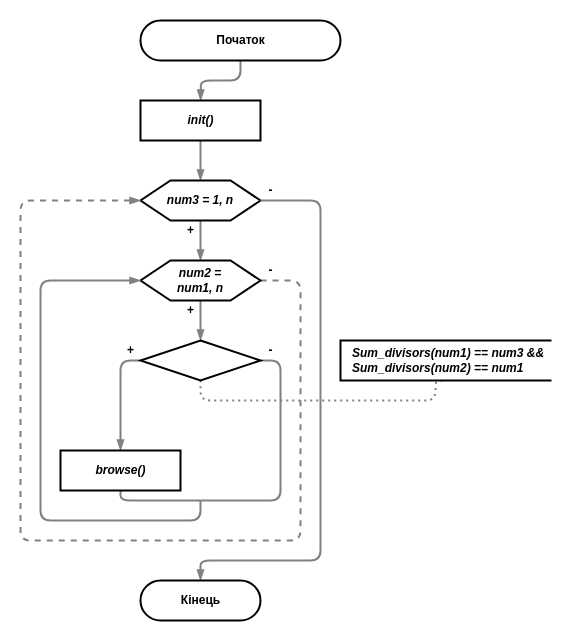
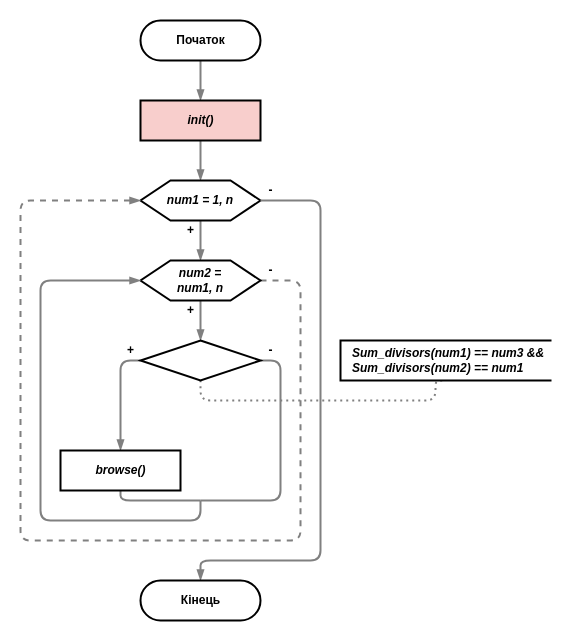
node "Початок": size 200x40 -> 120x40
node "init()": fillcolor #ffffff -> #f8cecc
node "num3 = 1, n": label "num3 = 1, n" -> "num1 = 1, n"
